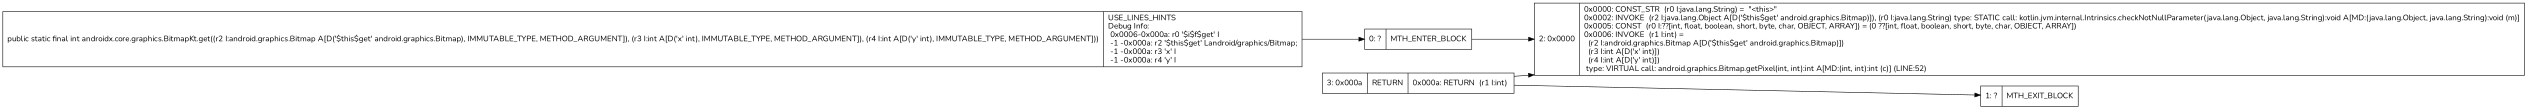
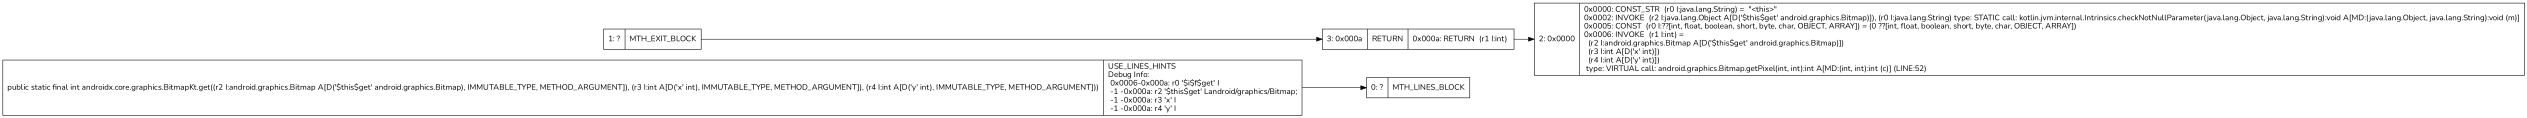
node "0: ?": text "MTH_ENTER_BLOCK" -> "MTH_LINES_BLOCK"
edge "0: ?" -> "2: 0x0000": removed
edge "3: 0x000a" -> "1: ?": reversed
